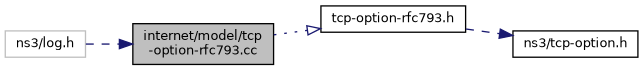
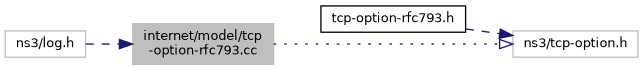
edge "internet/model/tcp -option-rfc793.cc" -> "tcp-option-rfc793.h": now "internet/model/tcp -option-rfc793.cc" -> "ns3/tcp-option.h"
node "internet/model/tcp -option-rfc793.cc": color black -> grey75
node "ns3/tcp-option.h": color black -> grey75
